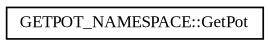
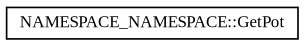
node "GETPOT_NAMESPACE::GetPot": label "GETPOT_NAMESPACE::GetPot" -> "NAMESPACE_NAMESPACE::GetPot"
